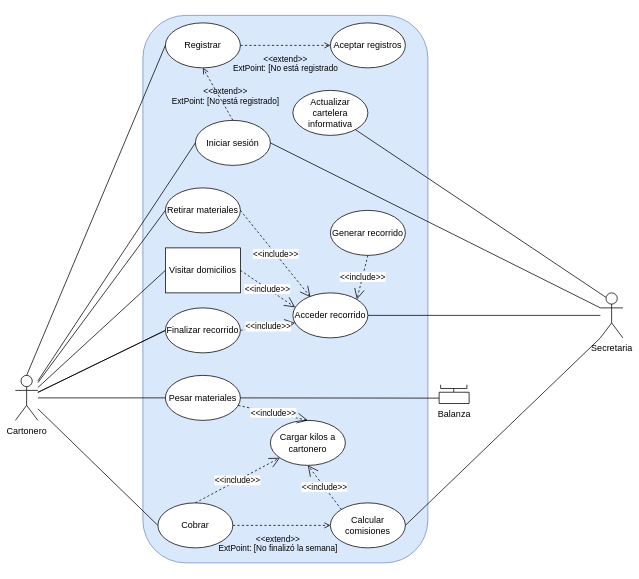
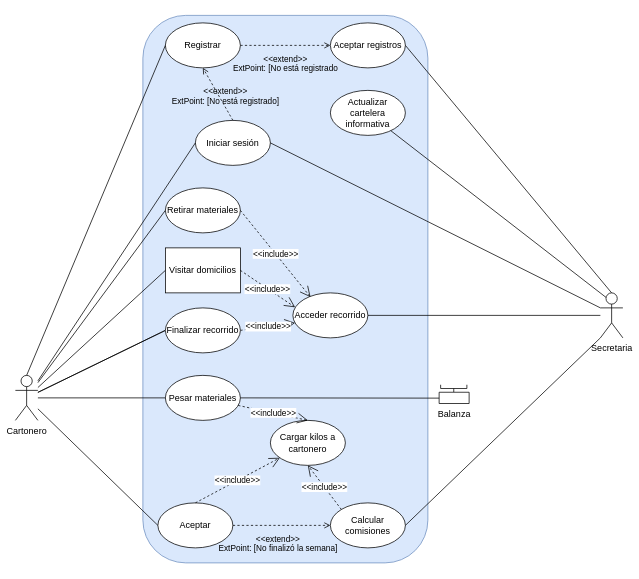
node "Actualizar cartelera informativa": moved (330, 113) -> (368, 113)
edge "Aceptar registros" -- "Secretaria": added
node "Generar recorrido": removed
edge "Generar recorrido" -> "Acceder recorrido": removed, label "<<include>>"
node "Cobrar": label "Cobrar" -> "Aceptar"
